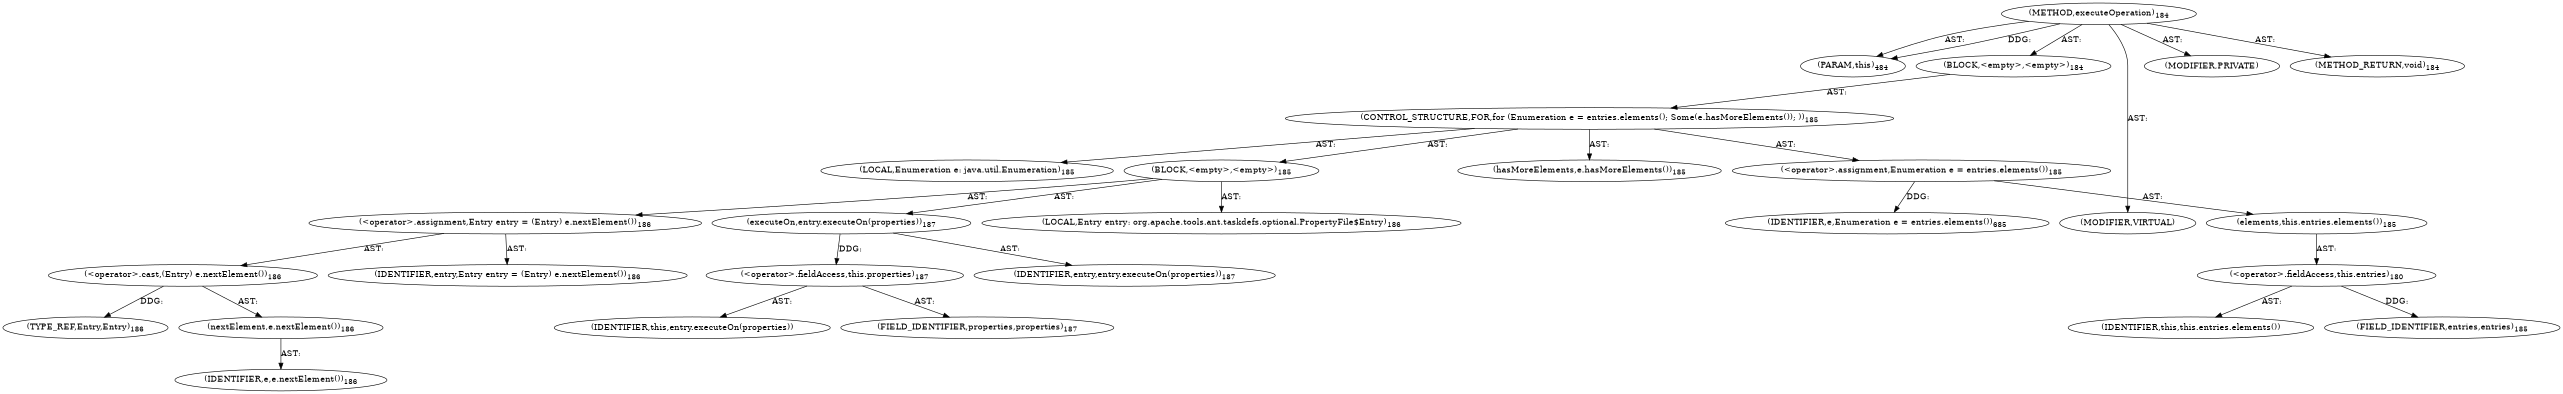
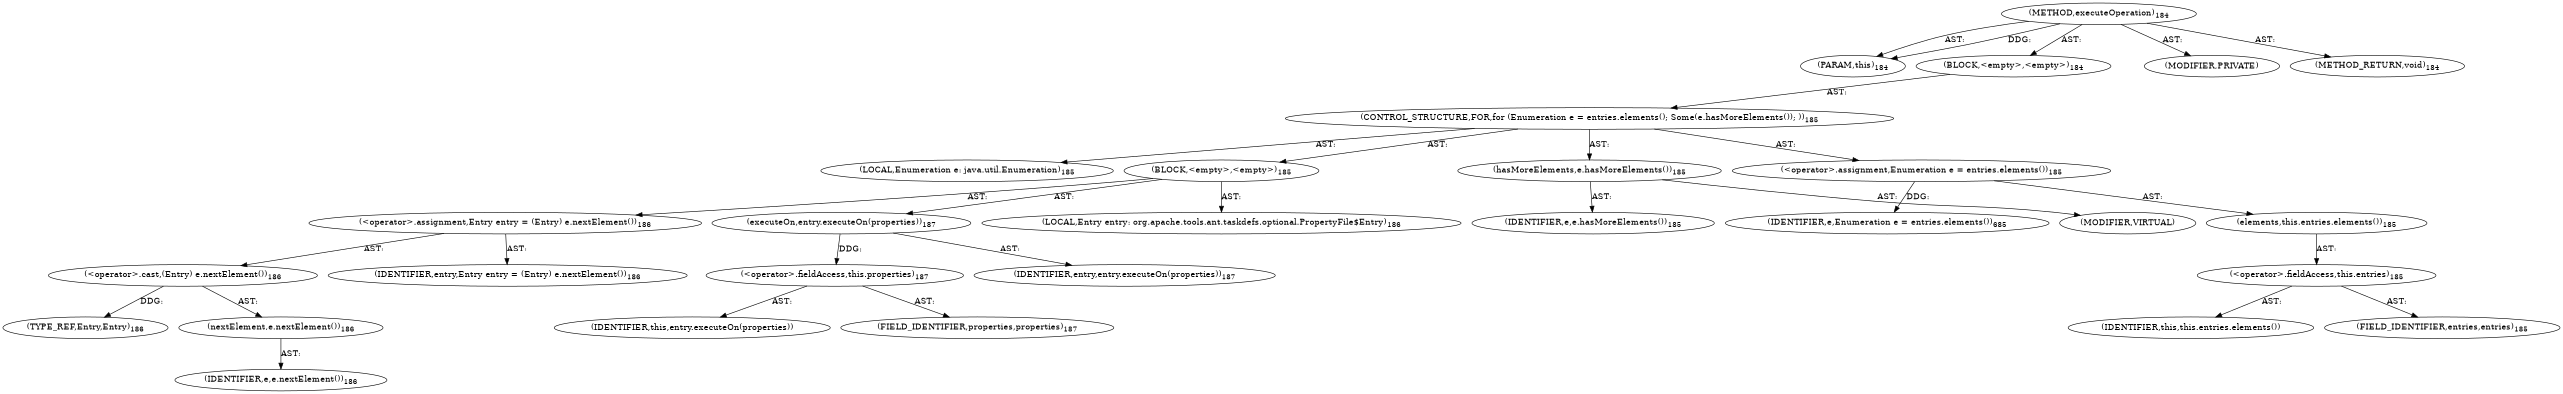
node "(PARAM,this)": text "484" -> "184"
edge "(METHOD,executeOperation)" -> "(MODIFIER,VIRTUAL)": now "(hasMoreElements,e.hasMoreElements())" -> "(MODIFIER,VIRTUAL)"
node "(IDENTIFIER,e,e.hasMoreElements())": added
node "(<operator>.fieldAccess,this.entries)": text "180" -> "185"
edge "(<operator>.fieldAccess,this.entries)" -> "(FIELD_IDENTIFIER,entries,entries)": label "DDG: " -> "AST: "
